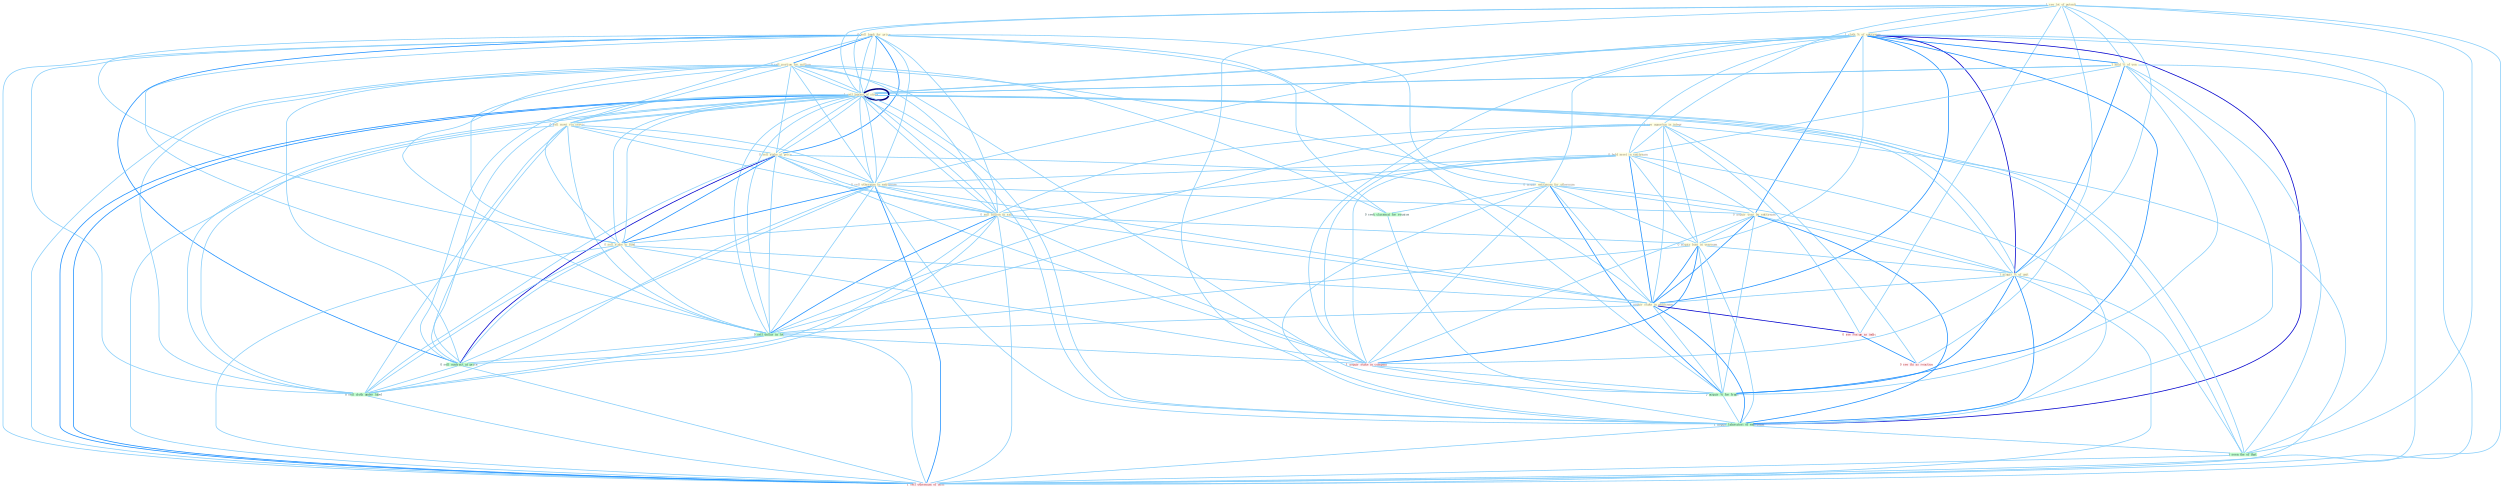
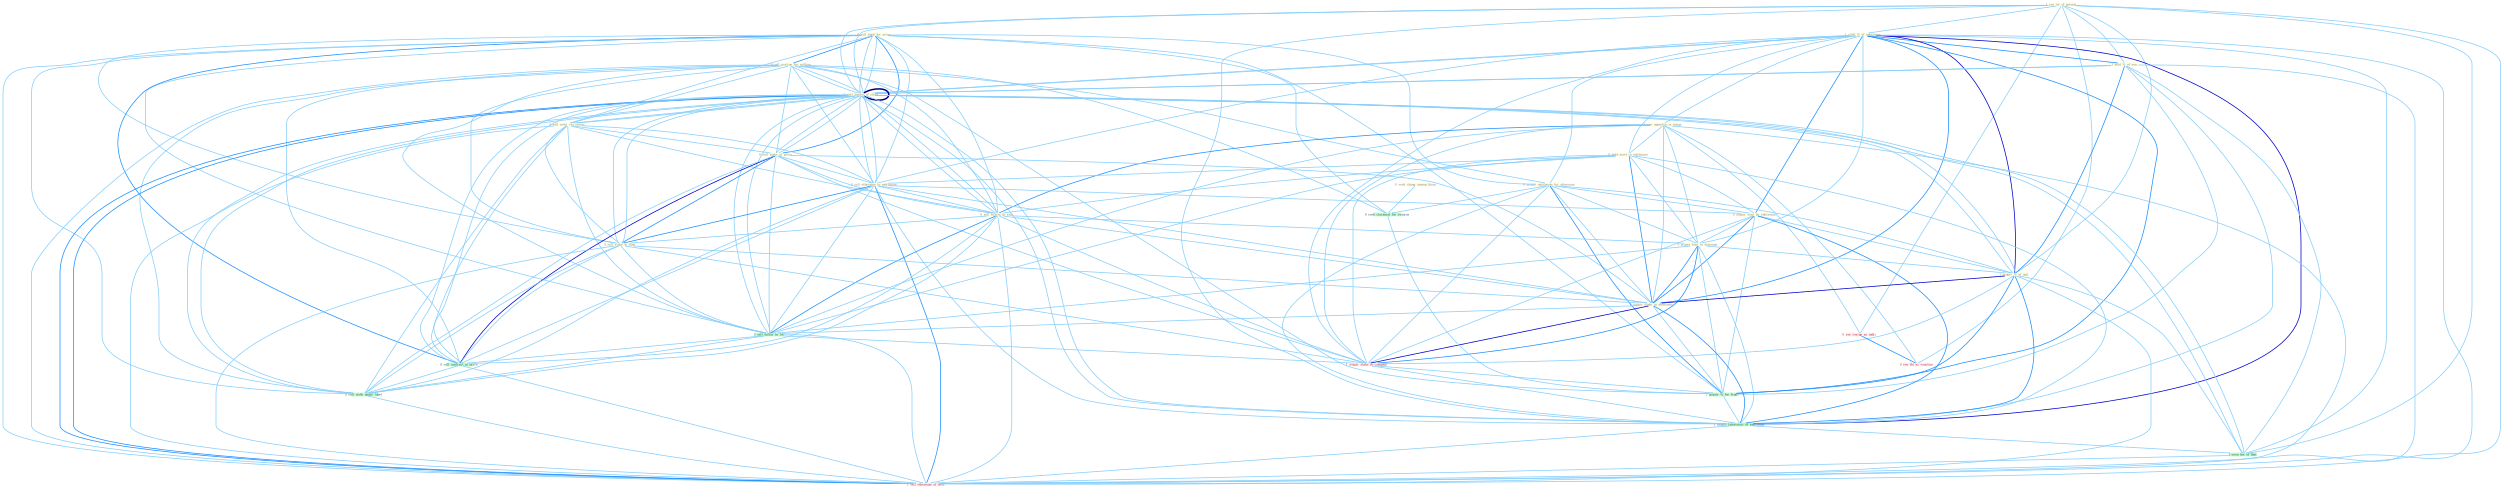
edge "1_see_lot_of_potenti" -- "1_see_opportun_in_integr": now "1_cloth_%_of_entitynam" -- "1_see_opportun_in_integr"
edge "1_hold_%_of_yen" -- "0_hold_meet_in_entitynam": removed
edge "1_see_opportun_in_integr" -- "0_sell_billion_in_sale": color #87cefa -> #1e90ff
node "0_seek_chang_among_thing": added
edge "1_acquir_%_of_unit" -- "1_acquir_stake_in_entitynam": color #87cefa -> #0000cd
edge "1_acquir_stake_in_entitynam" -- "0_see_resign_as_indic": now "1_acquir_stake_in_entitynam" -- "1_acquir_stake_in_compani"
